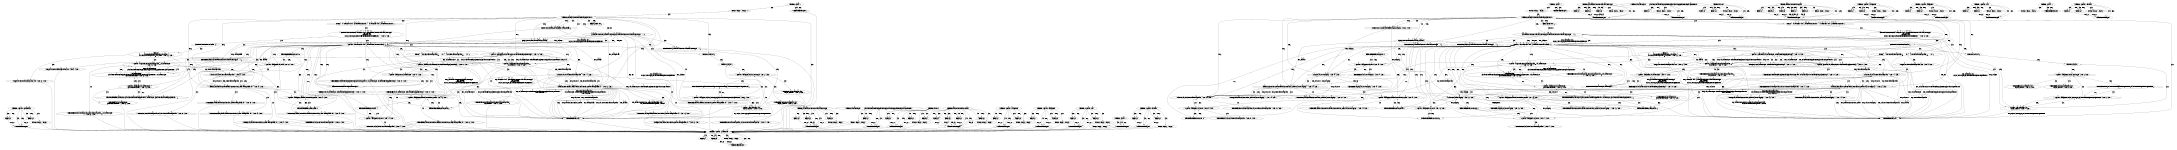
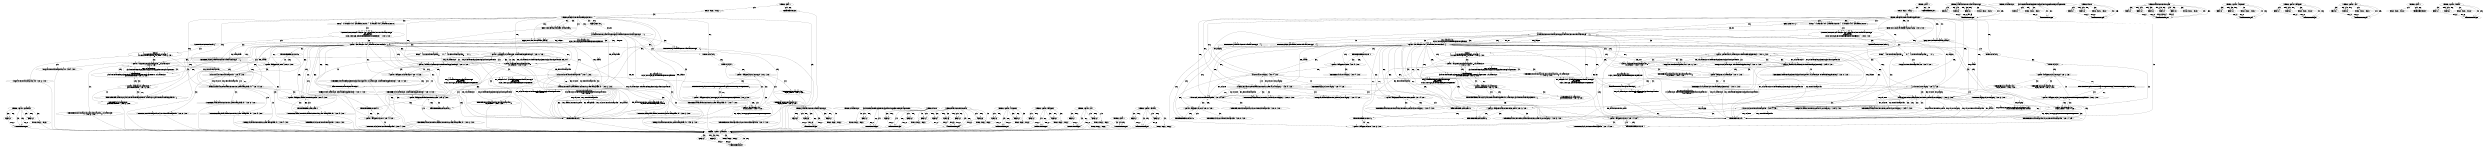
edge "<(std.move,std::move(mapping))<SUB>19</SUB>>" -> "<(<operator>.fieldAccess,std::move)<SUB>19</SUB>>": now "<(std.move,std::move(mapping))<SUB>19</SUB>>" -> "<(std.move,std::move(mapping))<SUB>13</SUB>>"
edge "<(std.move,std::move(mapping))<SUB>19</SUB>>" -> "<(IDENTIFIER,mapping,std::move(mapping))<SUB>19</SUB>>": label "DDG: p3" -> "AST: "
edge "<(std.move,std::move(mapping))<SUB>13</SUB>>" -> "<(<operator>.fieldAccess,std::move)<SUB>13</SUB>>": label "AST: " -> "DDG: PlatformSensorFusion::Create"
edge "<(std.move,std::move(mapping))<SUB>13</SUB>>" -> "<(IDENTIFIER,mapping,std::move(mapping))<SUB>13</SUB>>": label "ORIENTATION: " -> "AST: "
